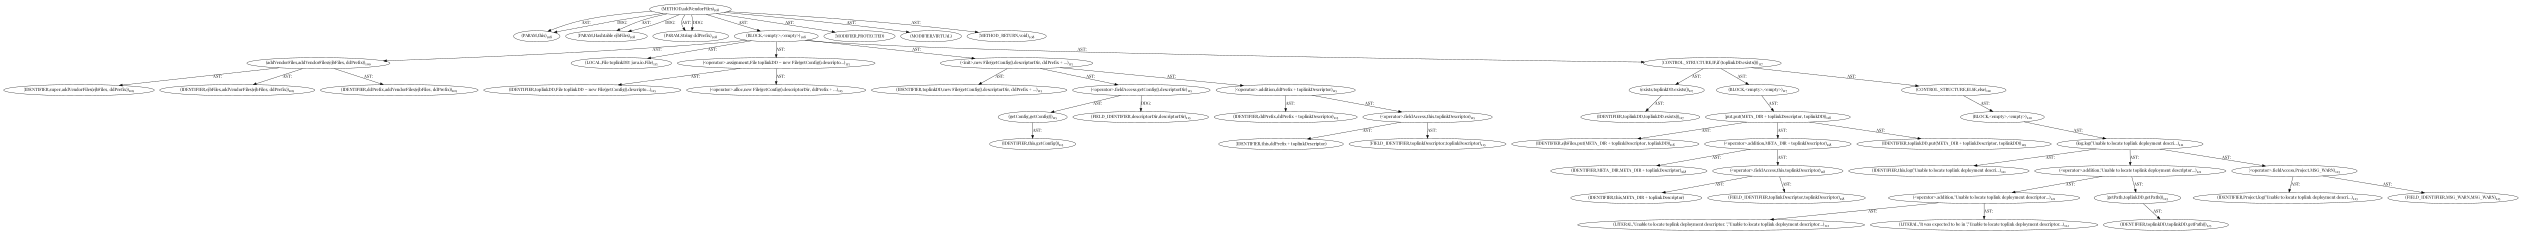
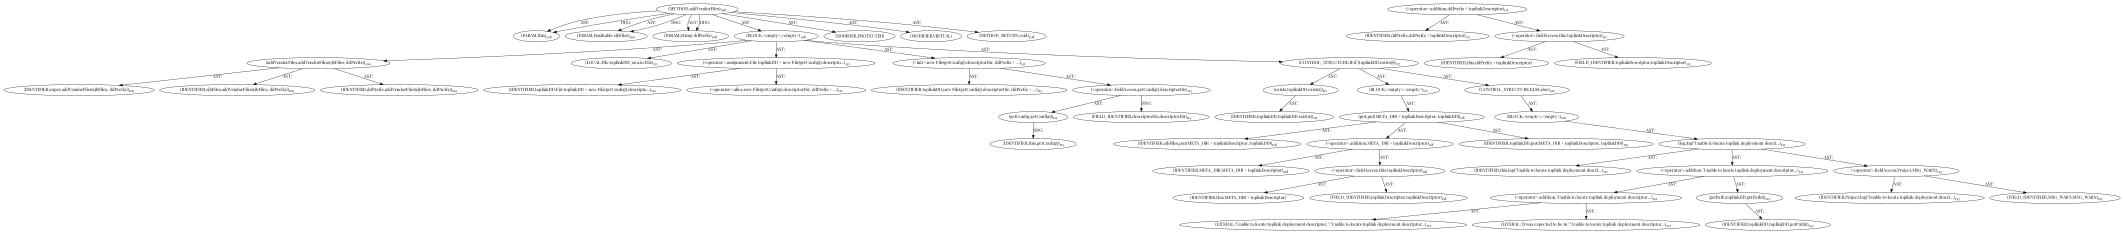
node "(PARAM,Hashtable ejbFiles)": text "108" -> "100"
edge "(<init>,new File(getConfig().descriptorDir, ddPrefix + ...)" -> "(<operator>.addition,ddPrefix + toplinkDescriptor)": removed, label "AST:"
edge "(getConfig,getConfig())" -> "(IDENTIFIER,this,getConfig())": label "AST: " -> "DDG: "
